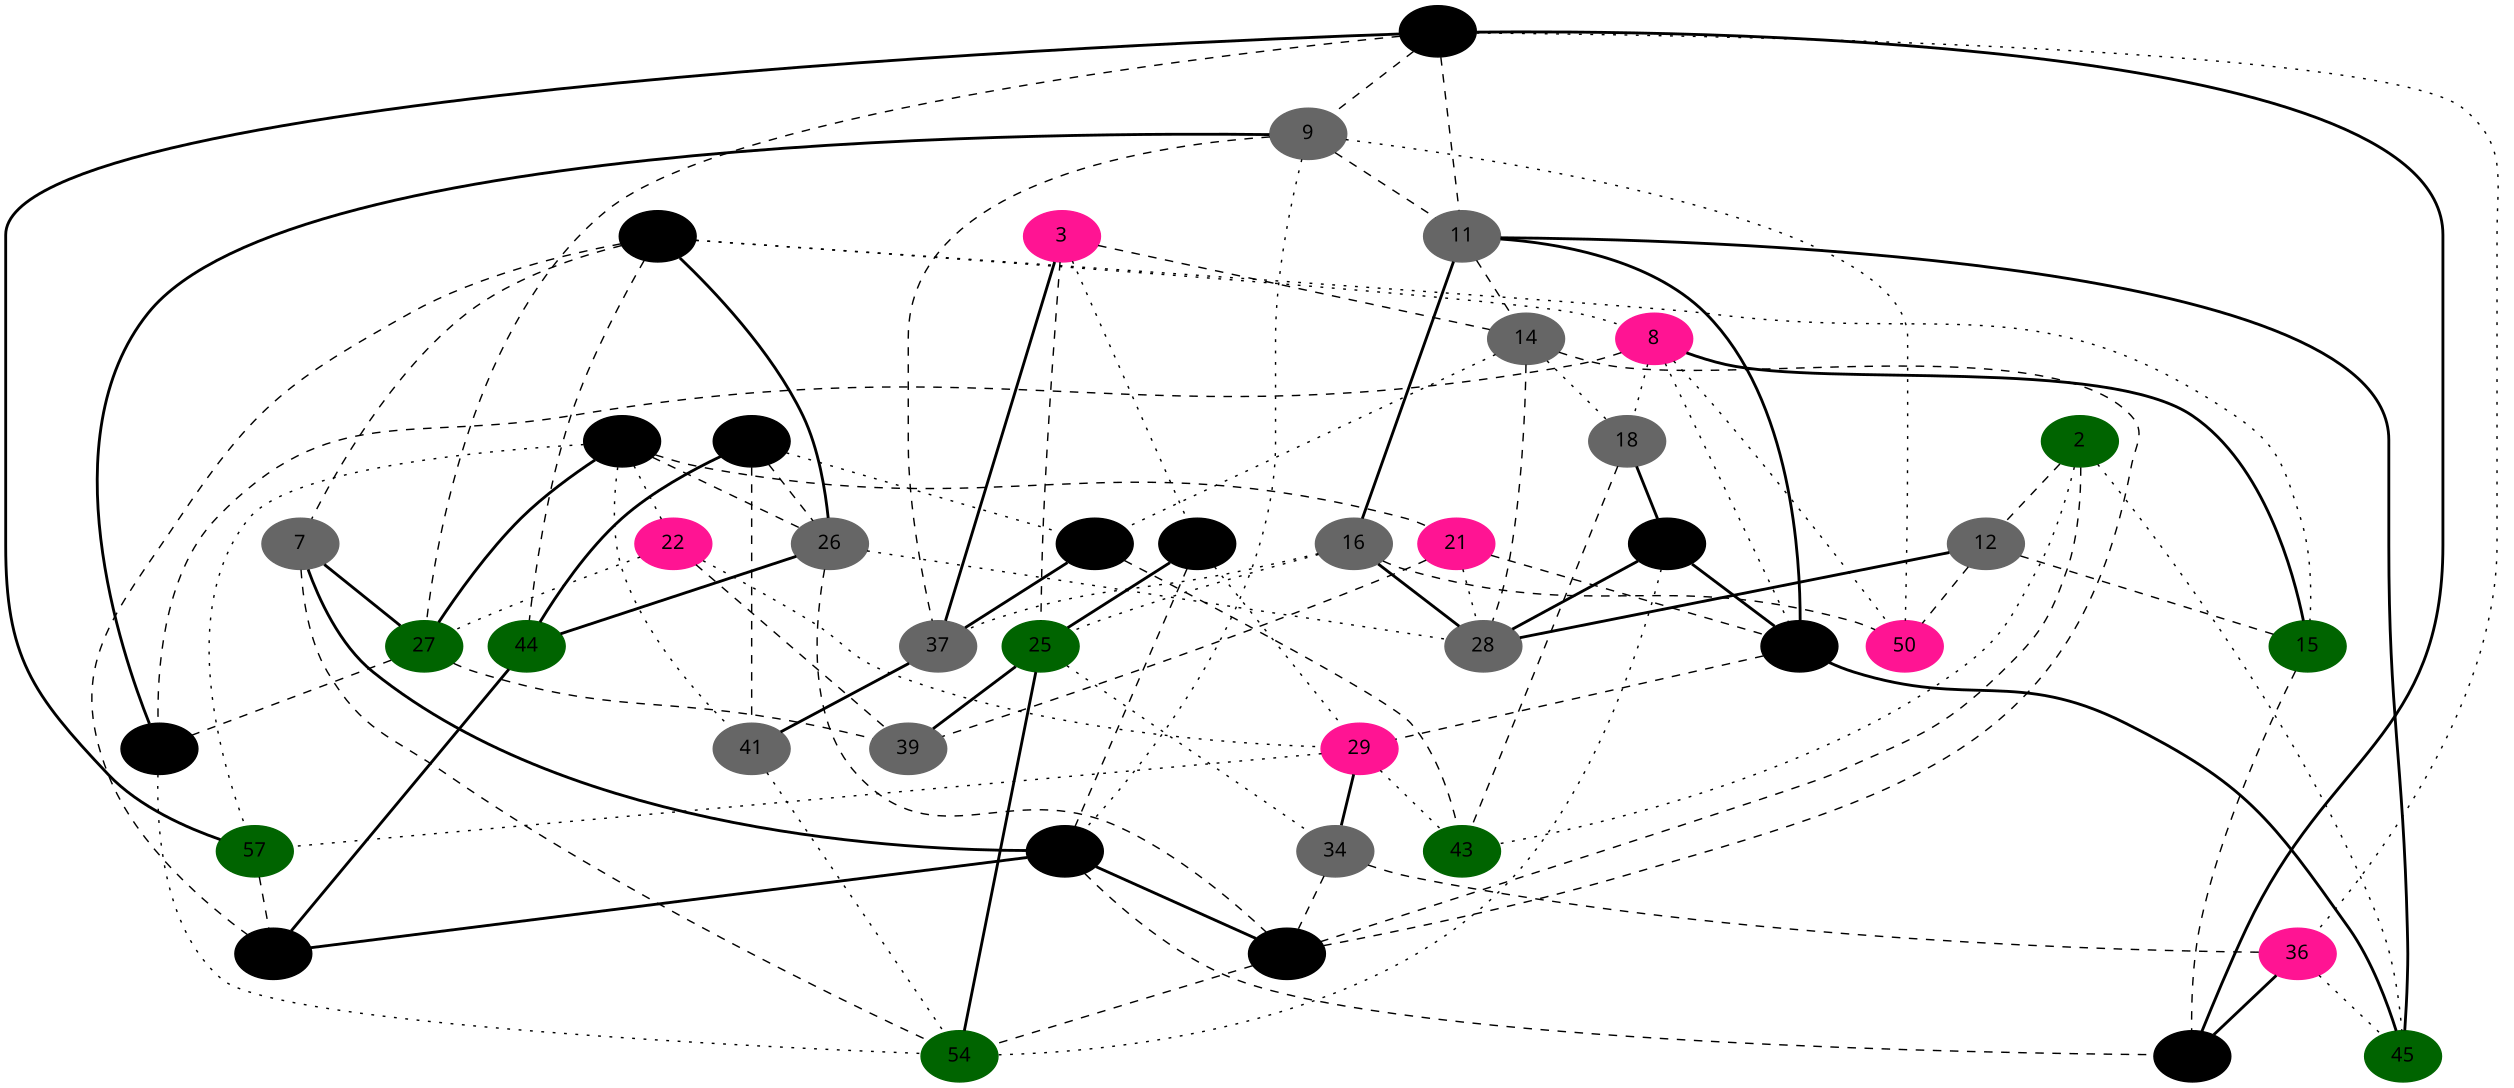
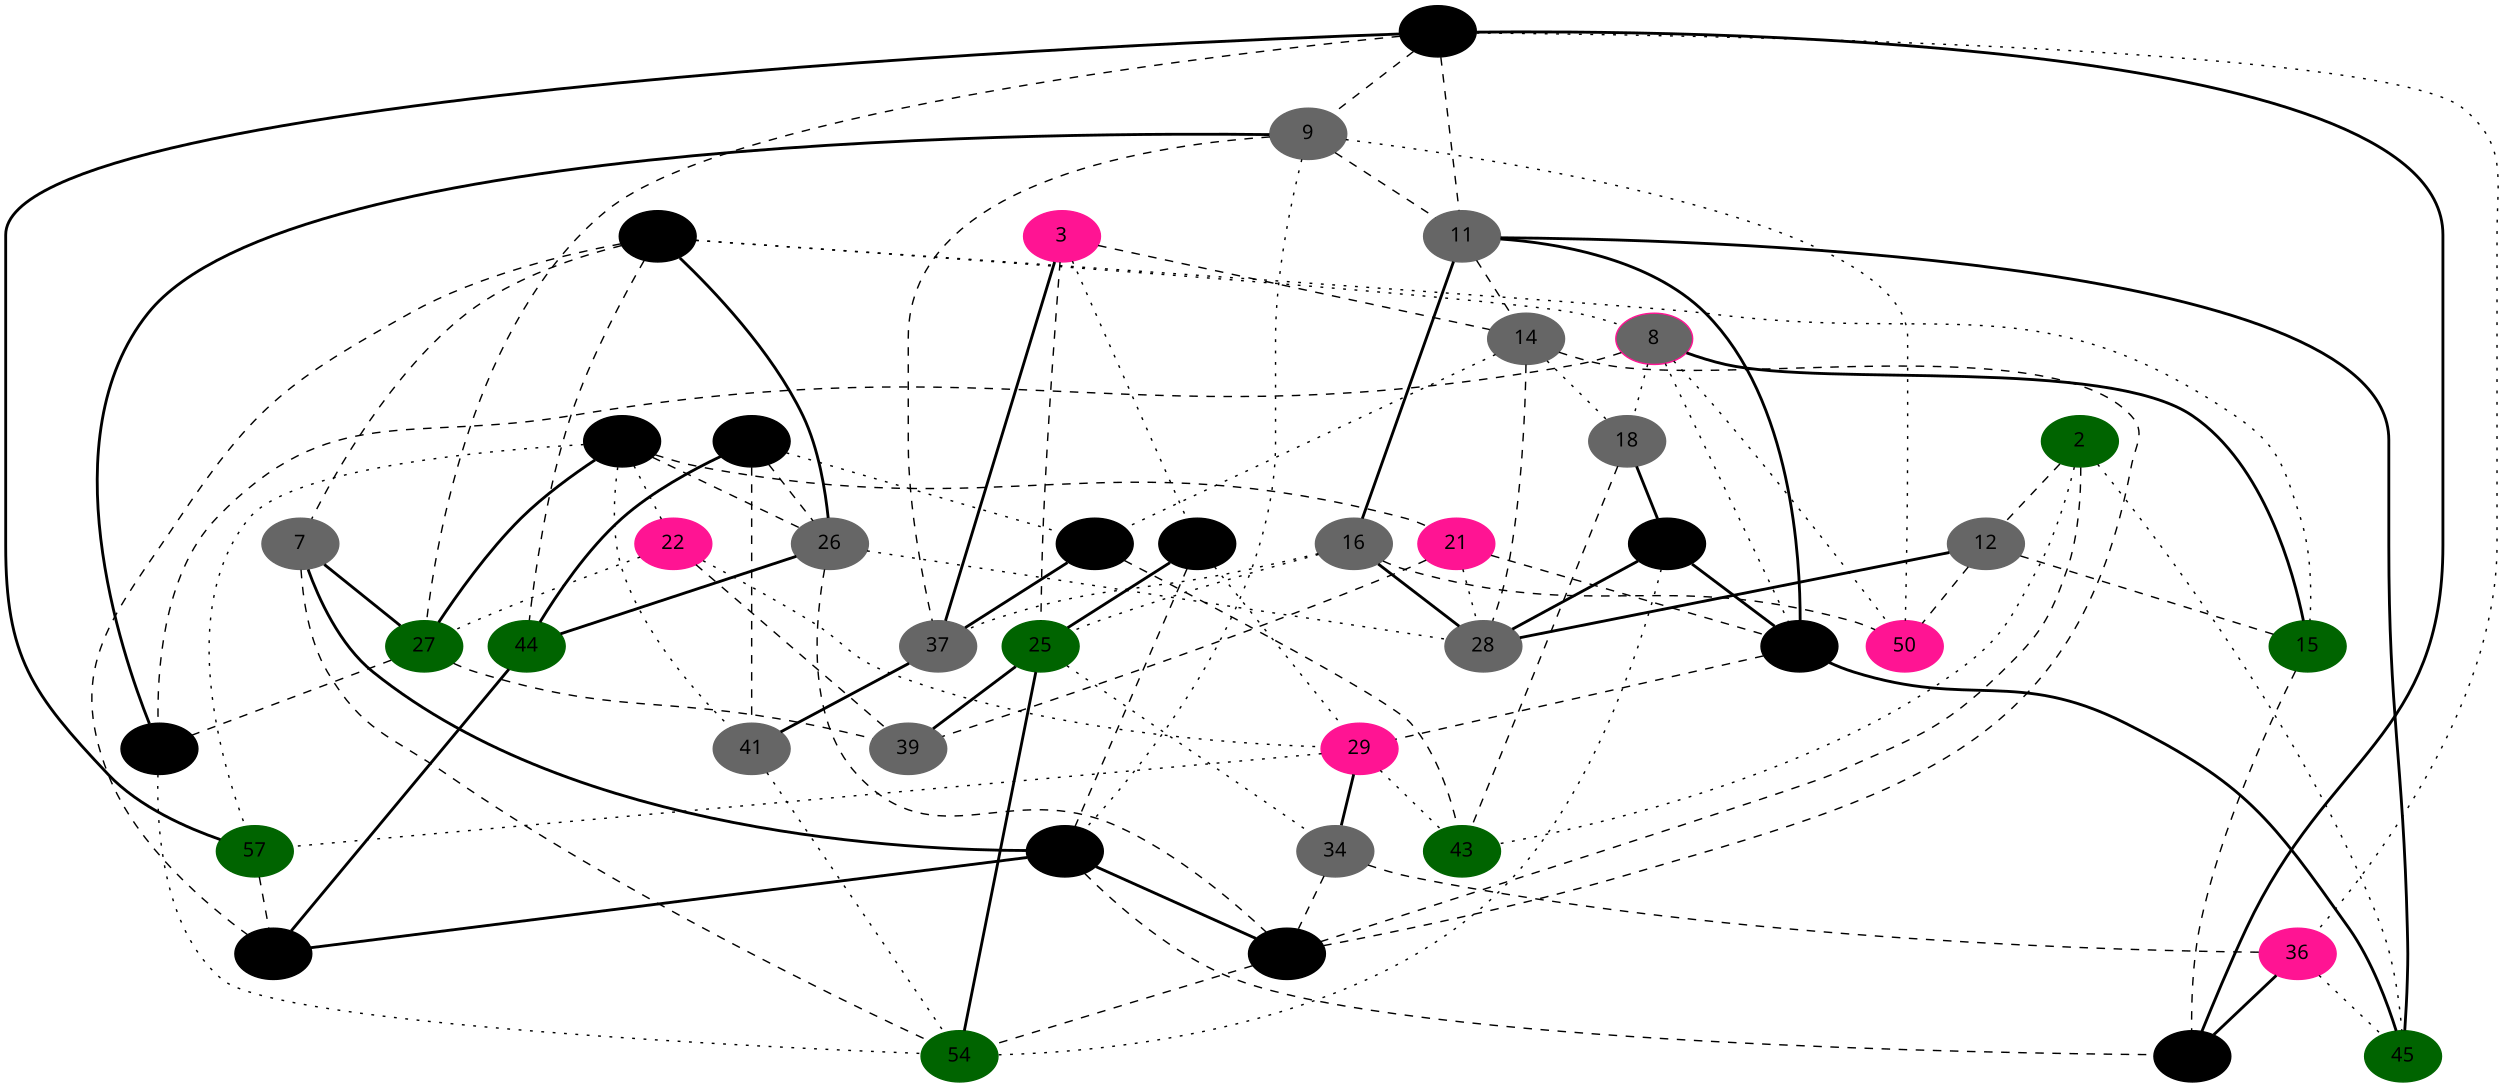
node "8": fillcolor deeppink -> gray40
